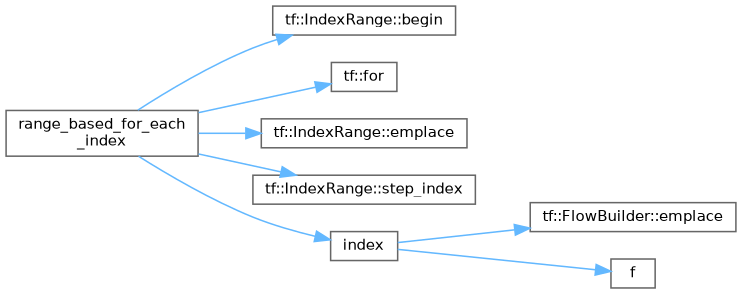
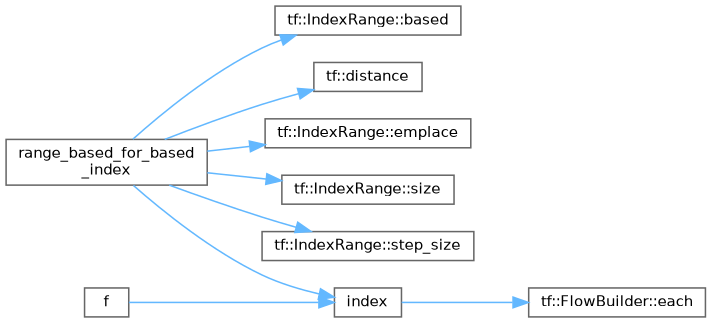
node "tf::IndexRange::begin": label "tf::IndexRange::begin" -> "tf::IndexRange::based"
node "tf::for": label "tf::for" -> "tf::distance"
node "range_based_for_each _index": label "range_based_for_each _index" -> "range_based_for_based _index"
node "tf::IndexRange::step_index": label "tf::IndexRange::step_index" -> "tf::IndexRange::step_size"
node "tf::IndexRange::size": added
node "tf::FlowBuilder::emplace": label "tf::FlowBuilder::emplace" -> "tf::FlowBuilder::each"
edge "index" -> "f": reversed
